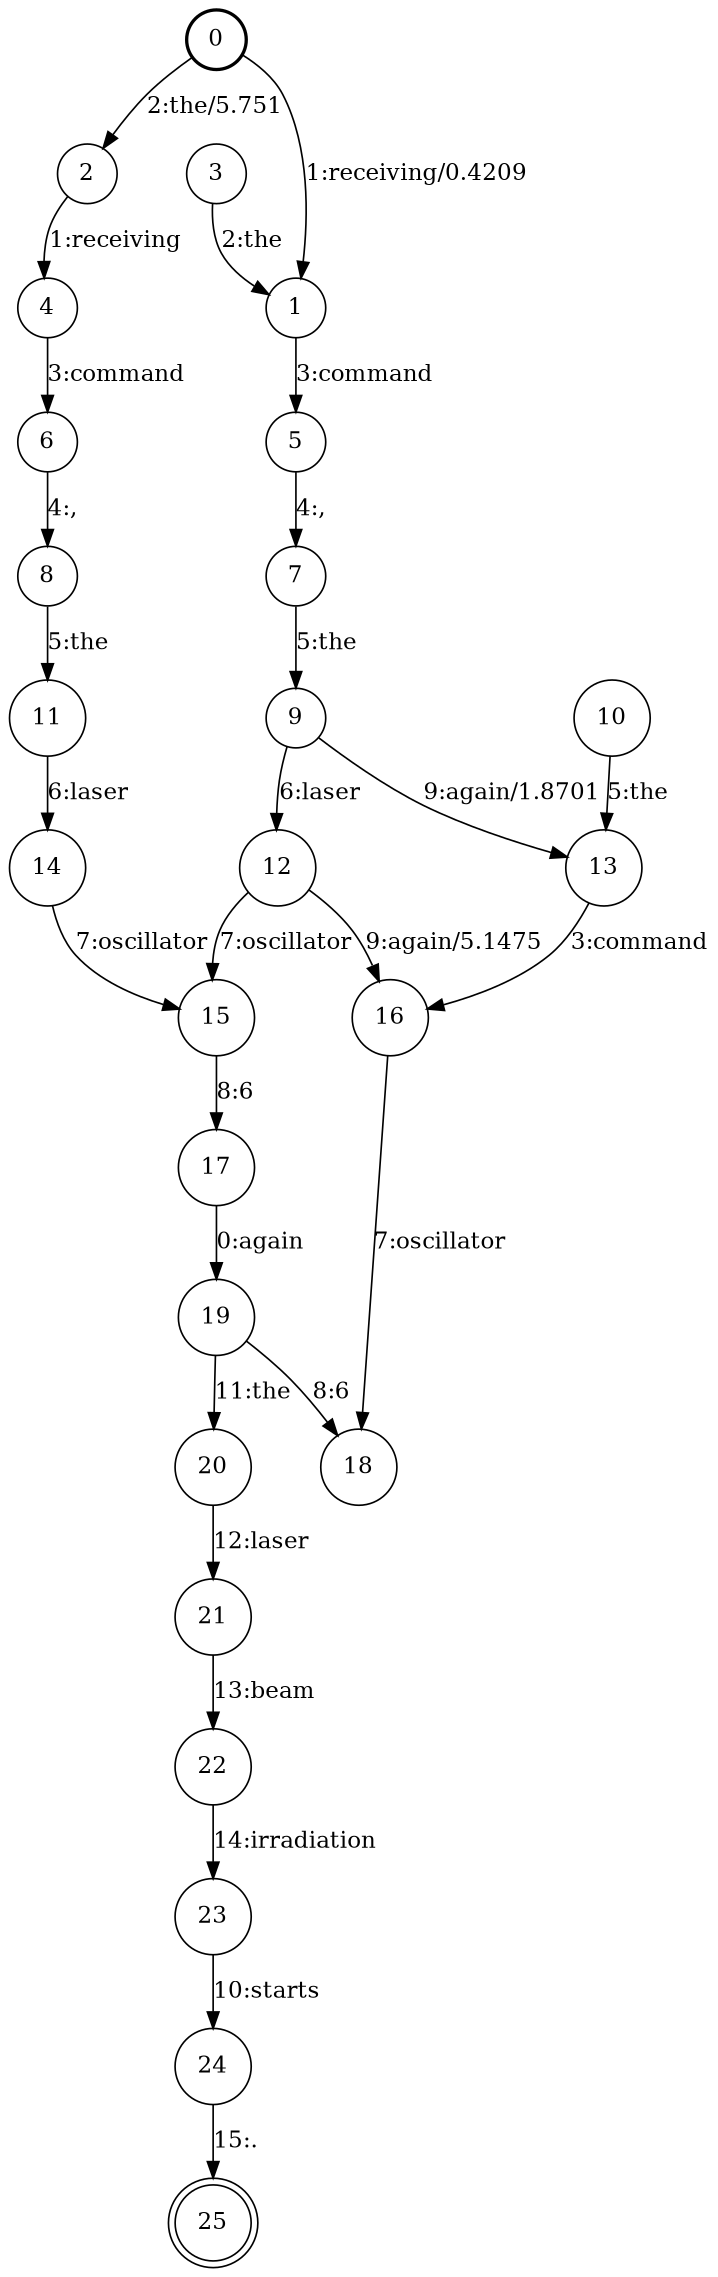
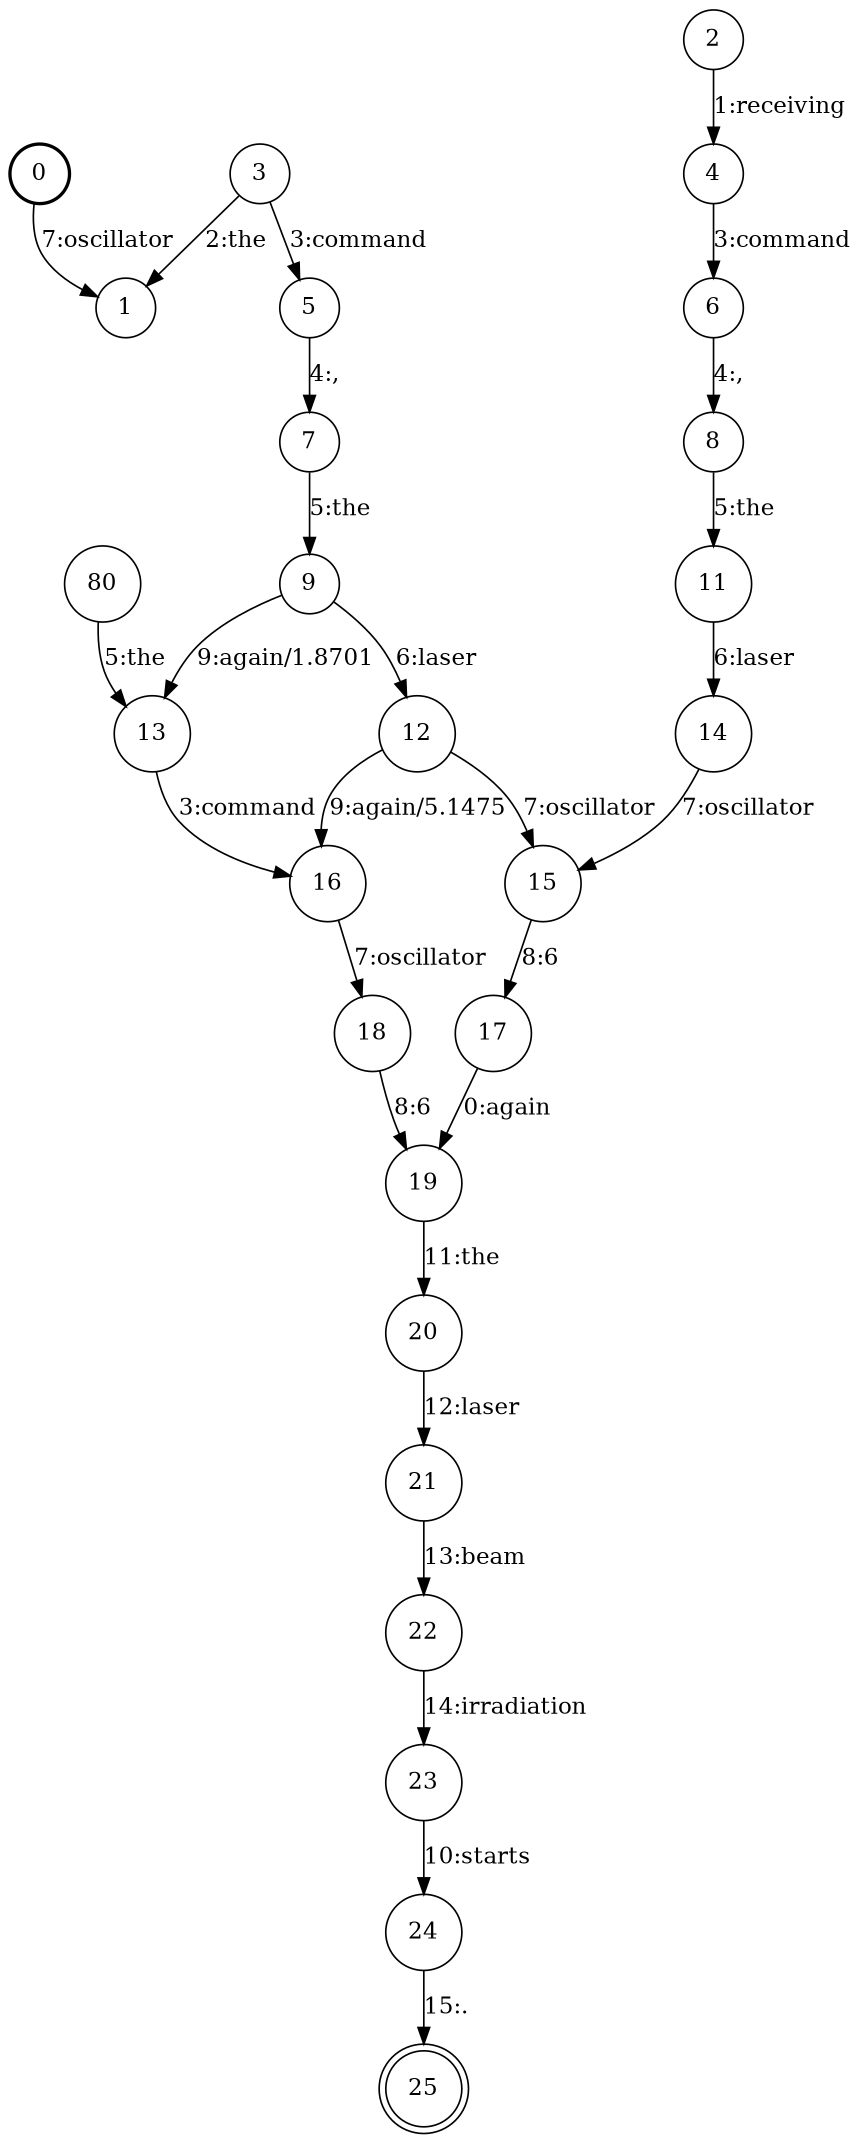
edge "0" -> "2": removed, label "2:the/5.751"
edge "0" -> "1": label "1:receiving/0.4209" -> "7:oscillator"
edge "1" -> "5": now "3" -> "5"
node "10": label "10" -> "80"
edge "19" -> "18": reversed
